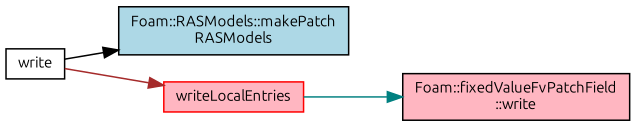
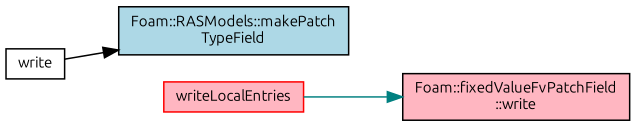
node "Foam::RASModels::makePatch RASModels": label "Foam::RASModels::makePatch RASModels" -> "Foam::RASModels::makePatch TypeField"
edge "write" -> "writeLocalEntries": removed
